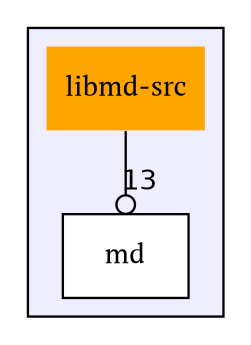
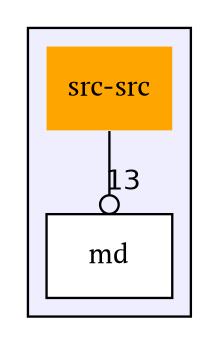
node "libmd-src": label "libmd-src" -> "src-src"
